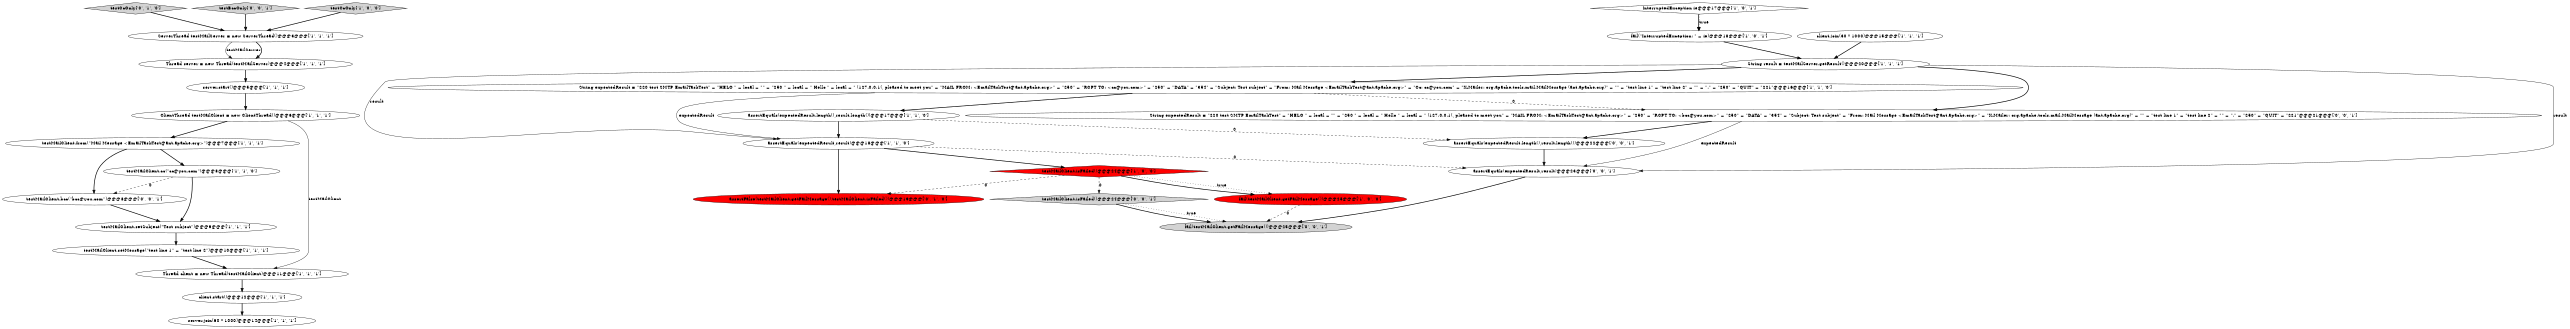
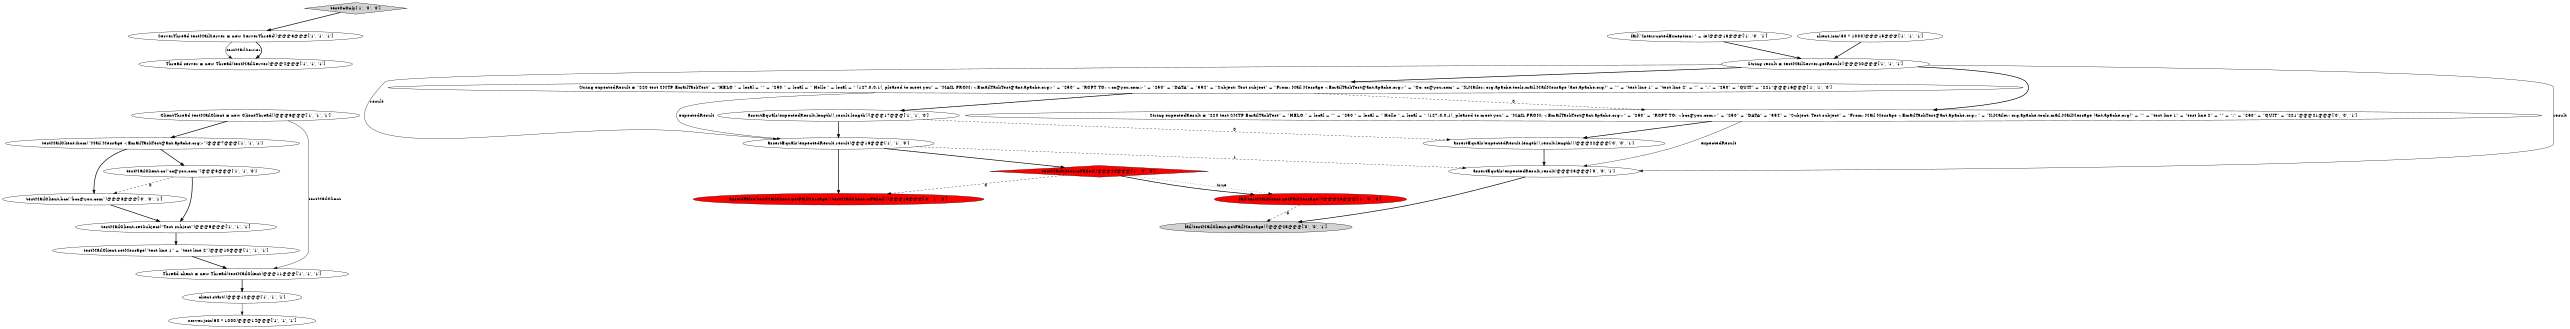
node "testCcOnly['0', '1', '0']": removed
node "testBccOnly['0', '0', '1']": removed
node "InterruptedException ie@@@17@@@['1', '0', '1']": removed
node "server.start()@@@5@@@['1', '1', '1']": removed
edge "assertEquals(expectedResult,result)@@@18@@@['1', '1', '0']" -> "assertEquals(expectedResult,result)@@@23@@@['0', '0', '1']": label "0" -> "1"
node "testMailClient.isFailed()@@@24@@@['0', '0', '1']": removed
edge "client.start()@@@12@@@['1', '1', '1']" -> "server.join(60 * 1000)@@@14@@@['1', '1', '1']": style bold -> solid
